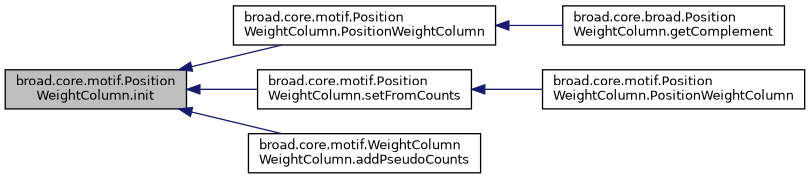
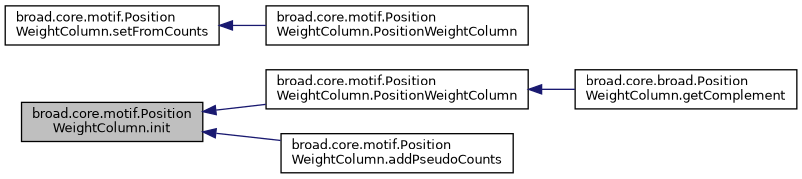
edge "broad.core.motif.Position WeightColumn.setFromCounts" -> "broad.core.motif.Position WeightColumn.init": removed
node "broad.core.motif.WeightColumn WeightColumn.addPseudoCounts": label "broad.core.motif.WeightColumn WeightColumn.addPseudoCounts" -> "broad.core.motif.Position WeightColumn.addPseudoCounts"
